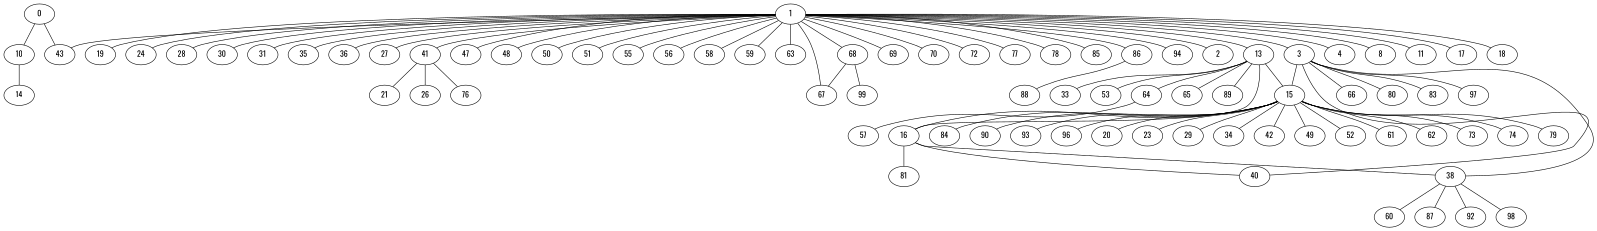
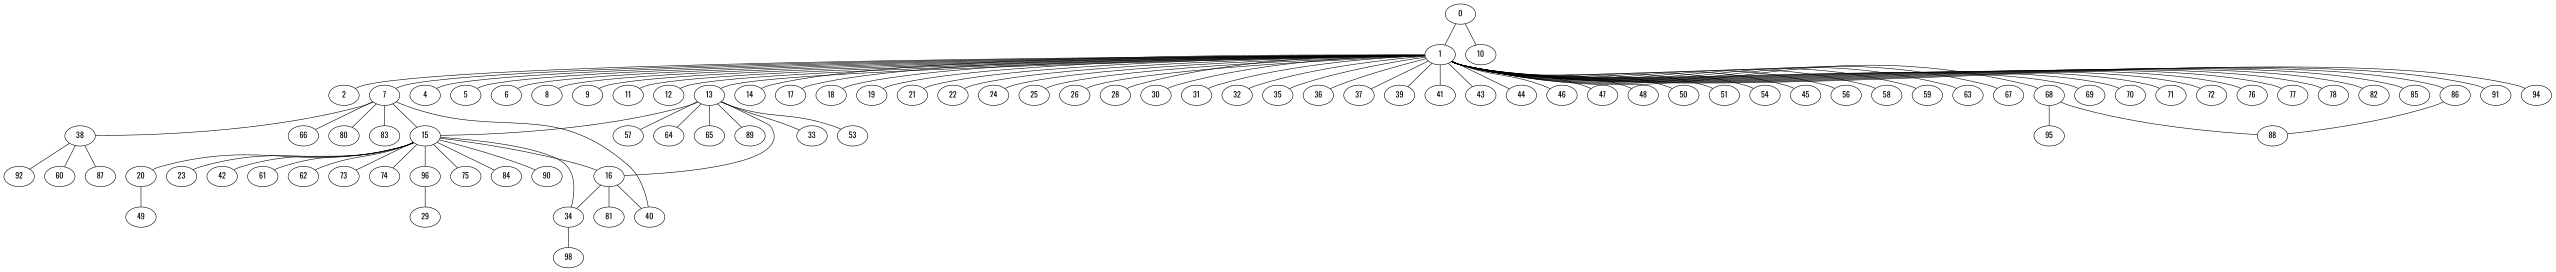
edge "0" -- "43": now "0" -- "1"
node "27": label "27" -> "37"
node "55": label "55" -> "45"
node "3": label "3" -> "7"
edge "10" -- "14": now "1" -- "14"
edge "41" -- "21": now "1" -- "21"
edge "41" -- "26": now "1" -- "26"
edge "41" -- "76": now "1" -- "76"
edge "68" -- "67": now "68" -- "88"
node "5": added
node "6": added
node "9": added
node "12": added
node "99": label "99" -> "95"
node "22": added
node "25": added
node "32": added
node "39": added
node "97": removed
node "44": added
node "46": added
node "54": added
node "71": added
node "82": added
node "91": added
edge "64" -- "57": now "13" -- "57"
edge "15" -- "49": now "20" -- "49"
edge "15" -- "29": now "96" -- "29"
node "93": removed
node "52": removed
node "79": label "79" -> "75"
edge "16" -- "38": now "16" -- "34"
edge "38" -- "98": now "34" -- "98"
